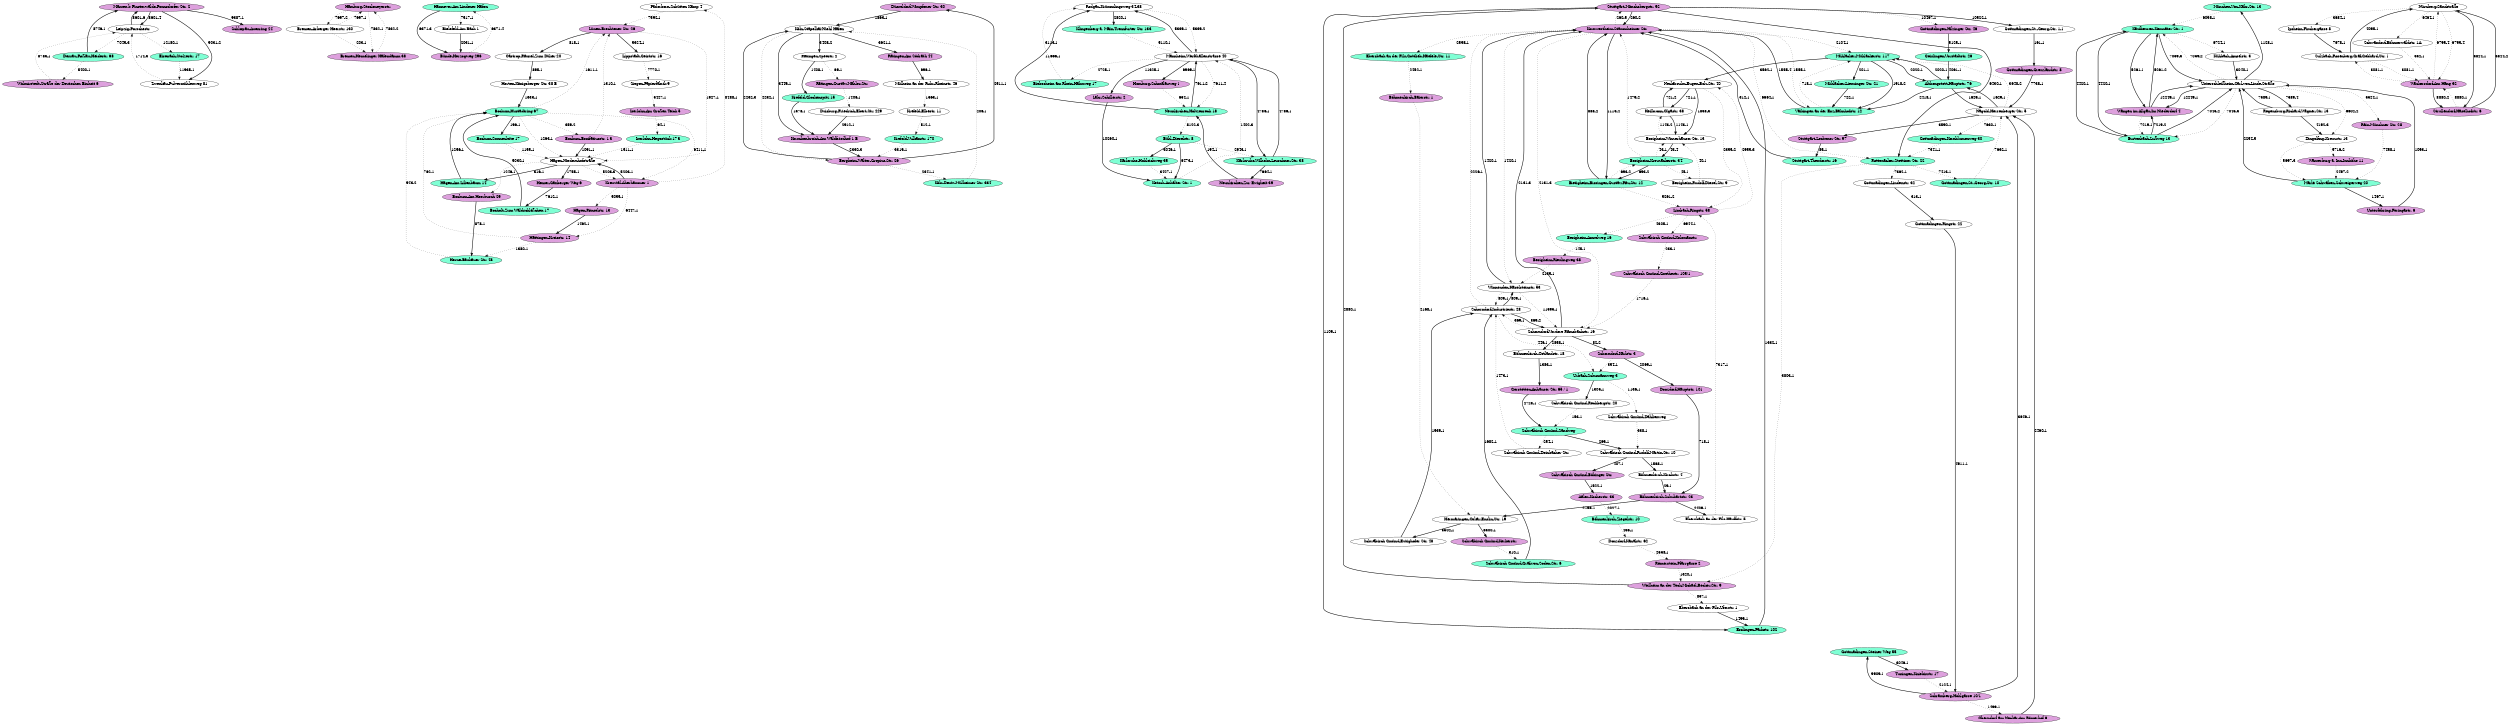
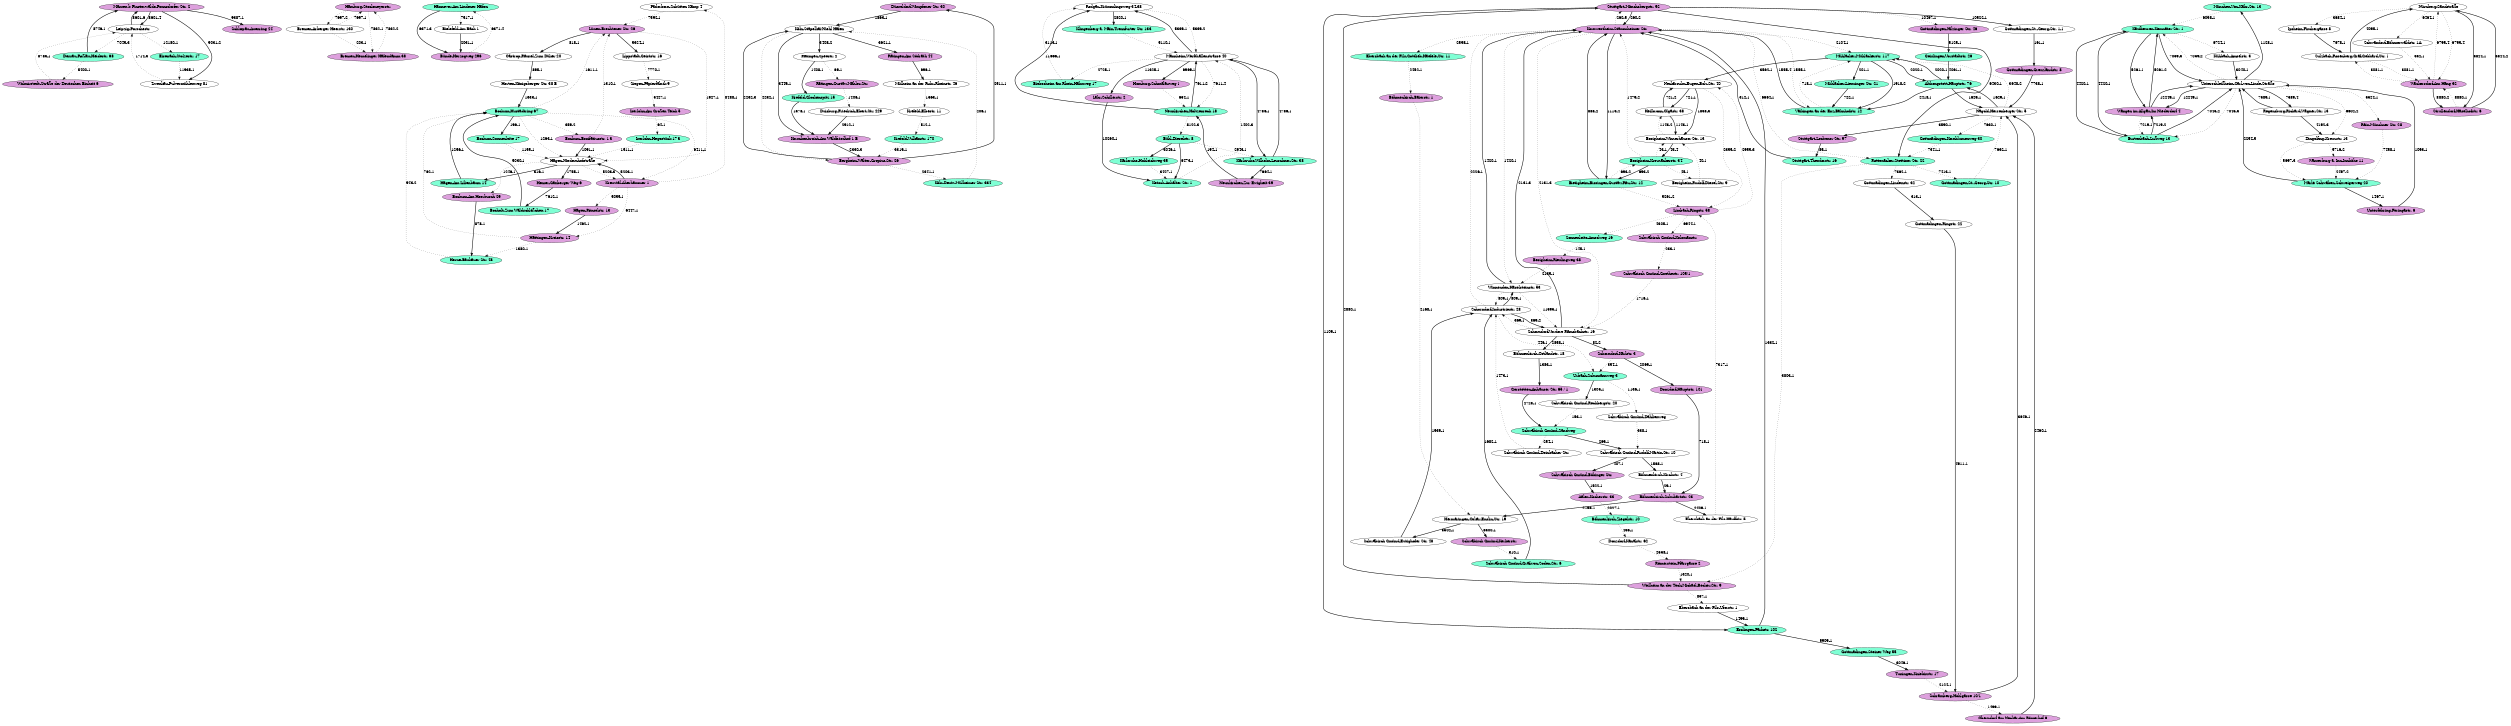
node "Besigheim-Amselweg 16": label "Besigheim-Amselweg 16" -> "Sonnenleite-Amselweg 16"
edge "Schramberg-Hohlgasse 10/1" -> "Gottmadingen-Steiner Weg 55": now "Esslingen-Parkstr. 102" -> "Gottmadingen-Steiner Weg 55"
